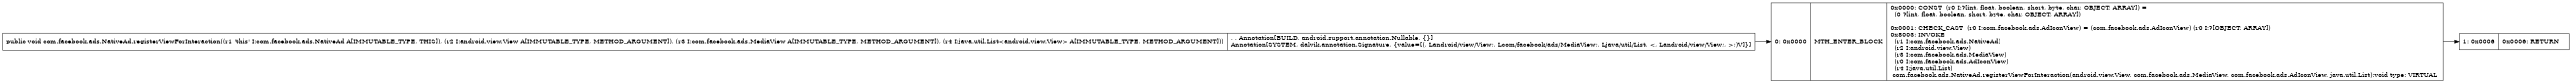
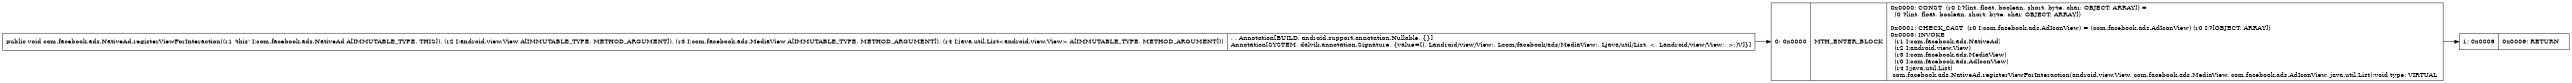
node "0: 0x0000": text "0x8003: INVOKE" -> "0x0003: INVOKE"
